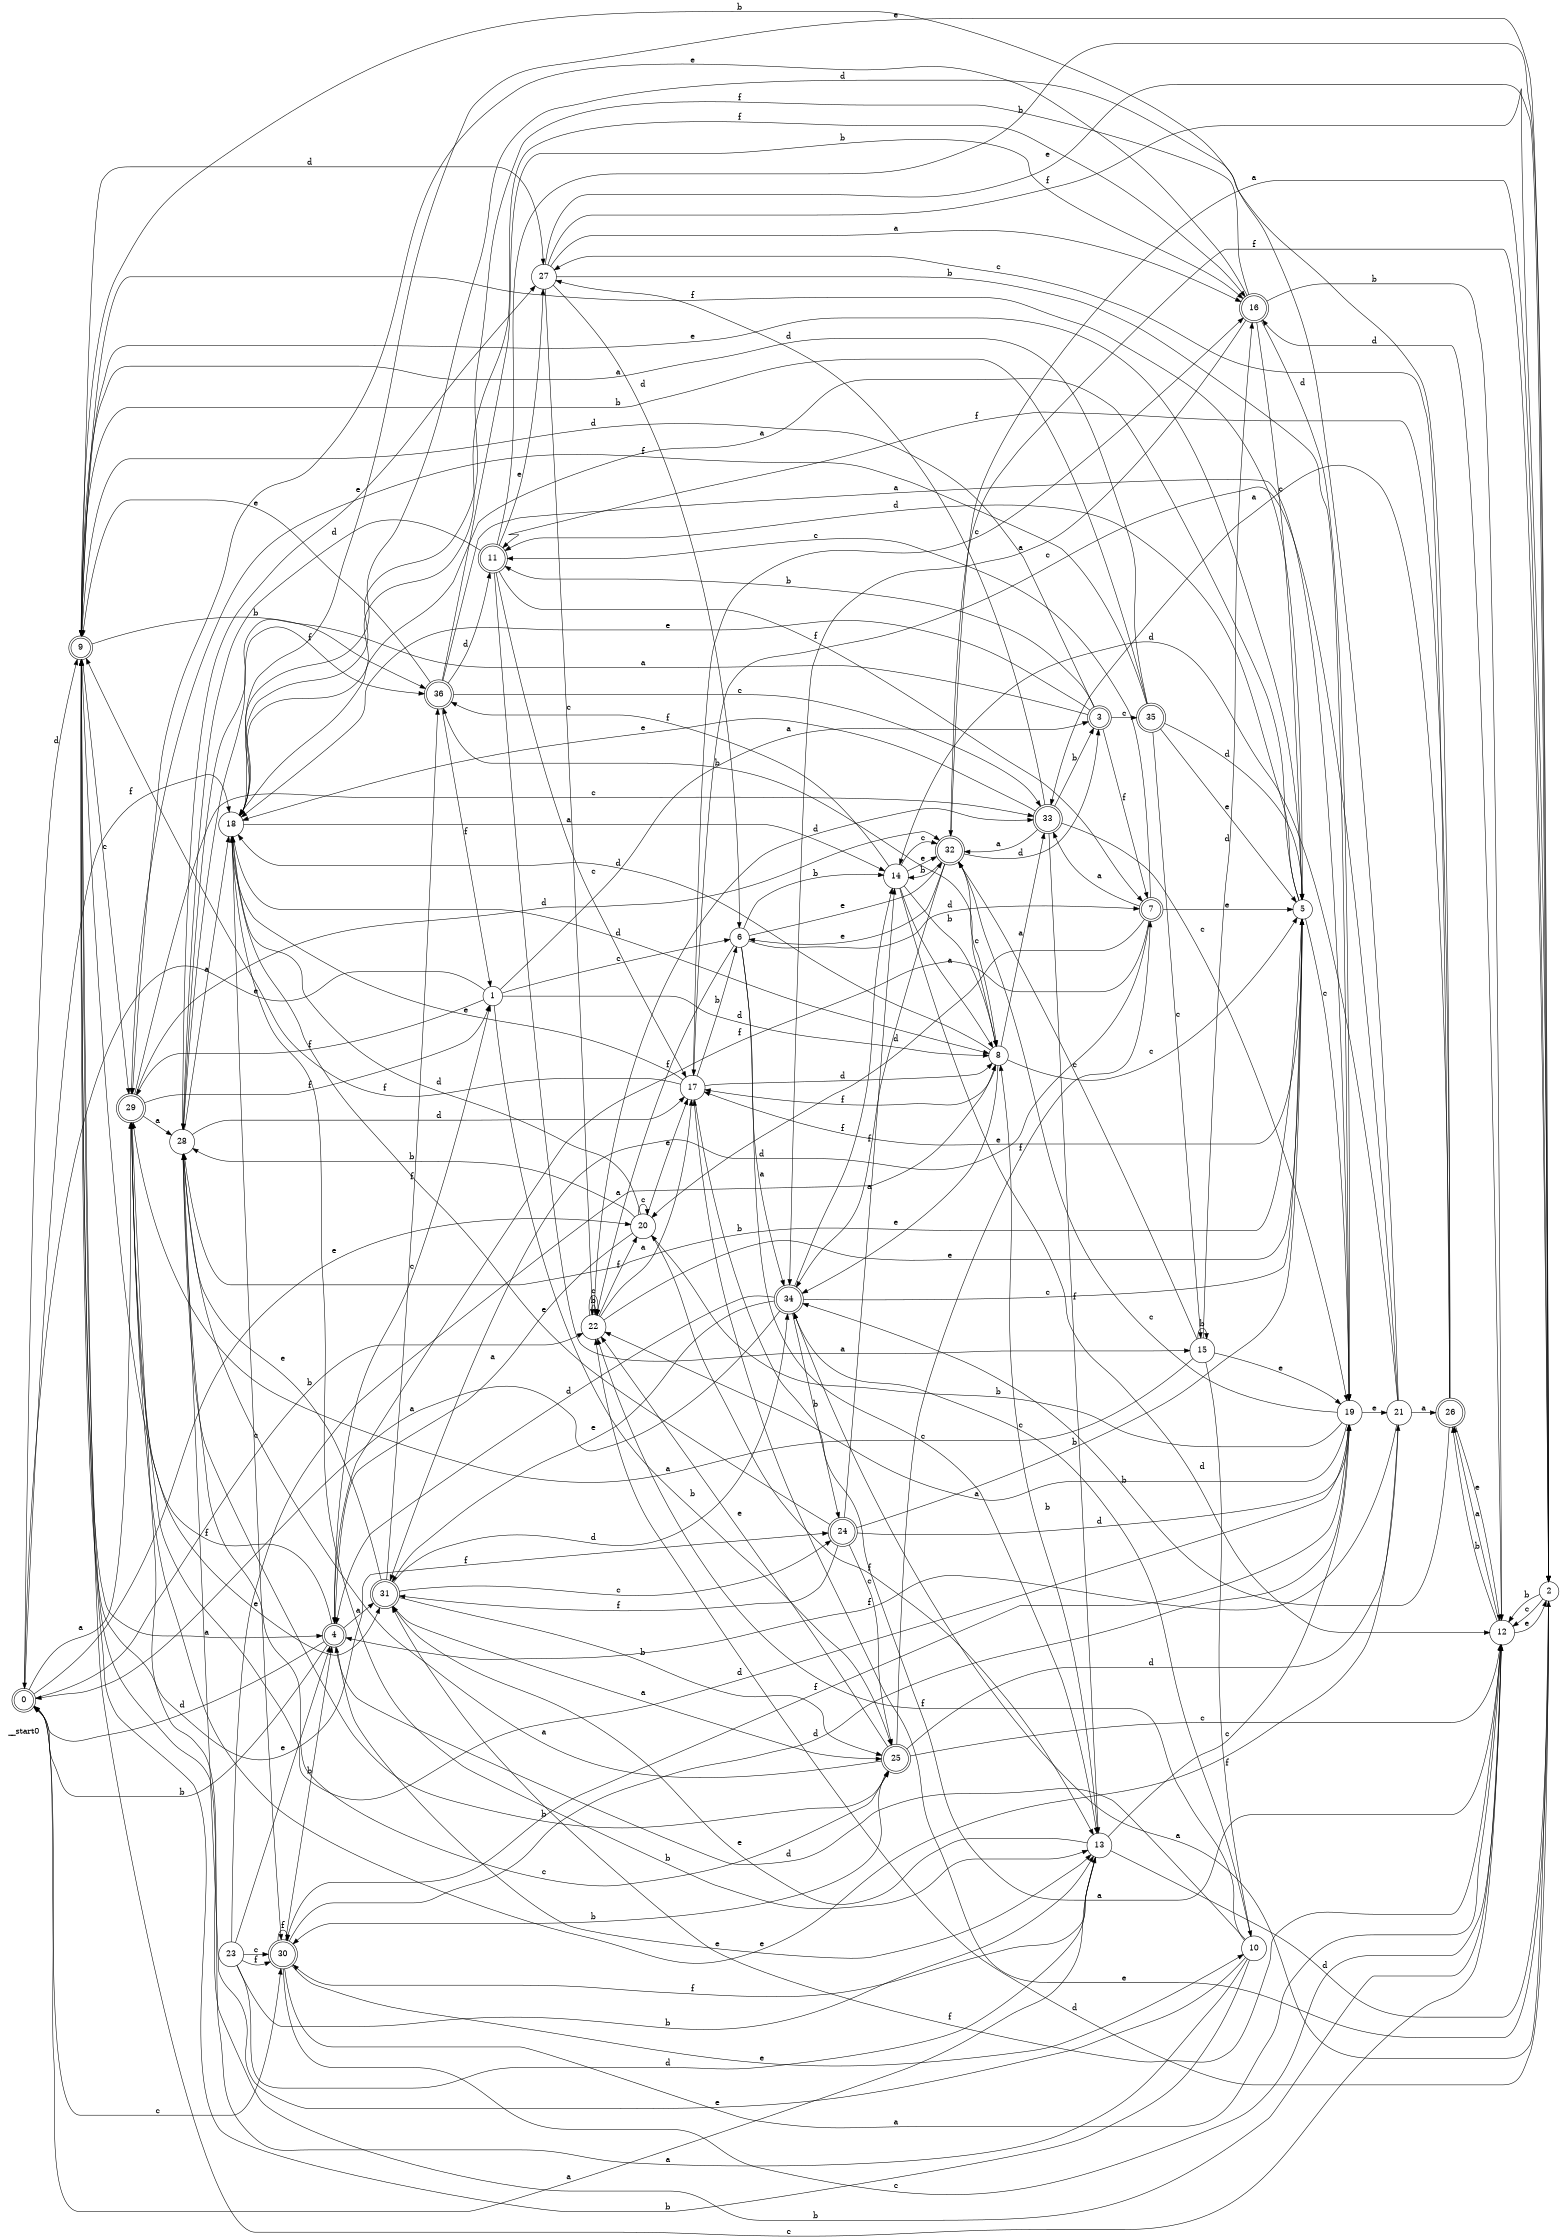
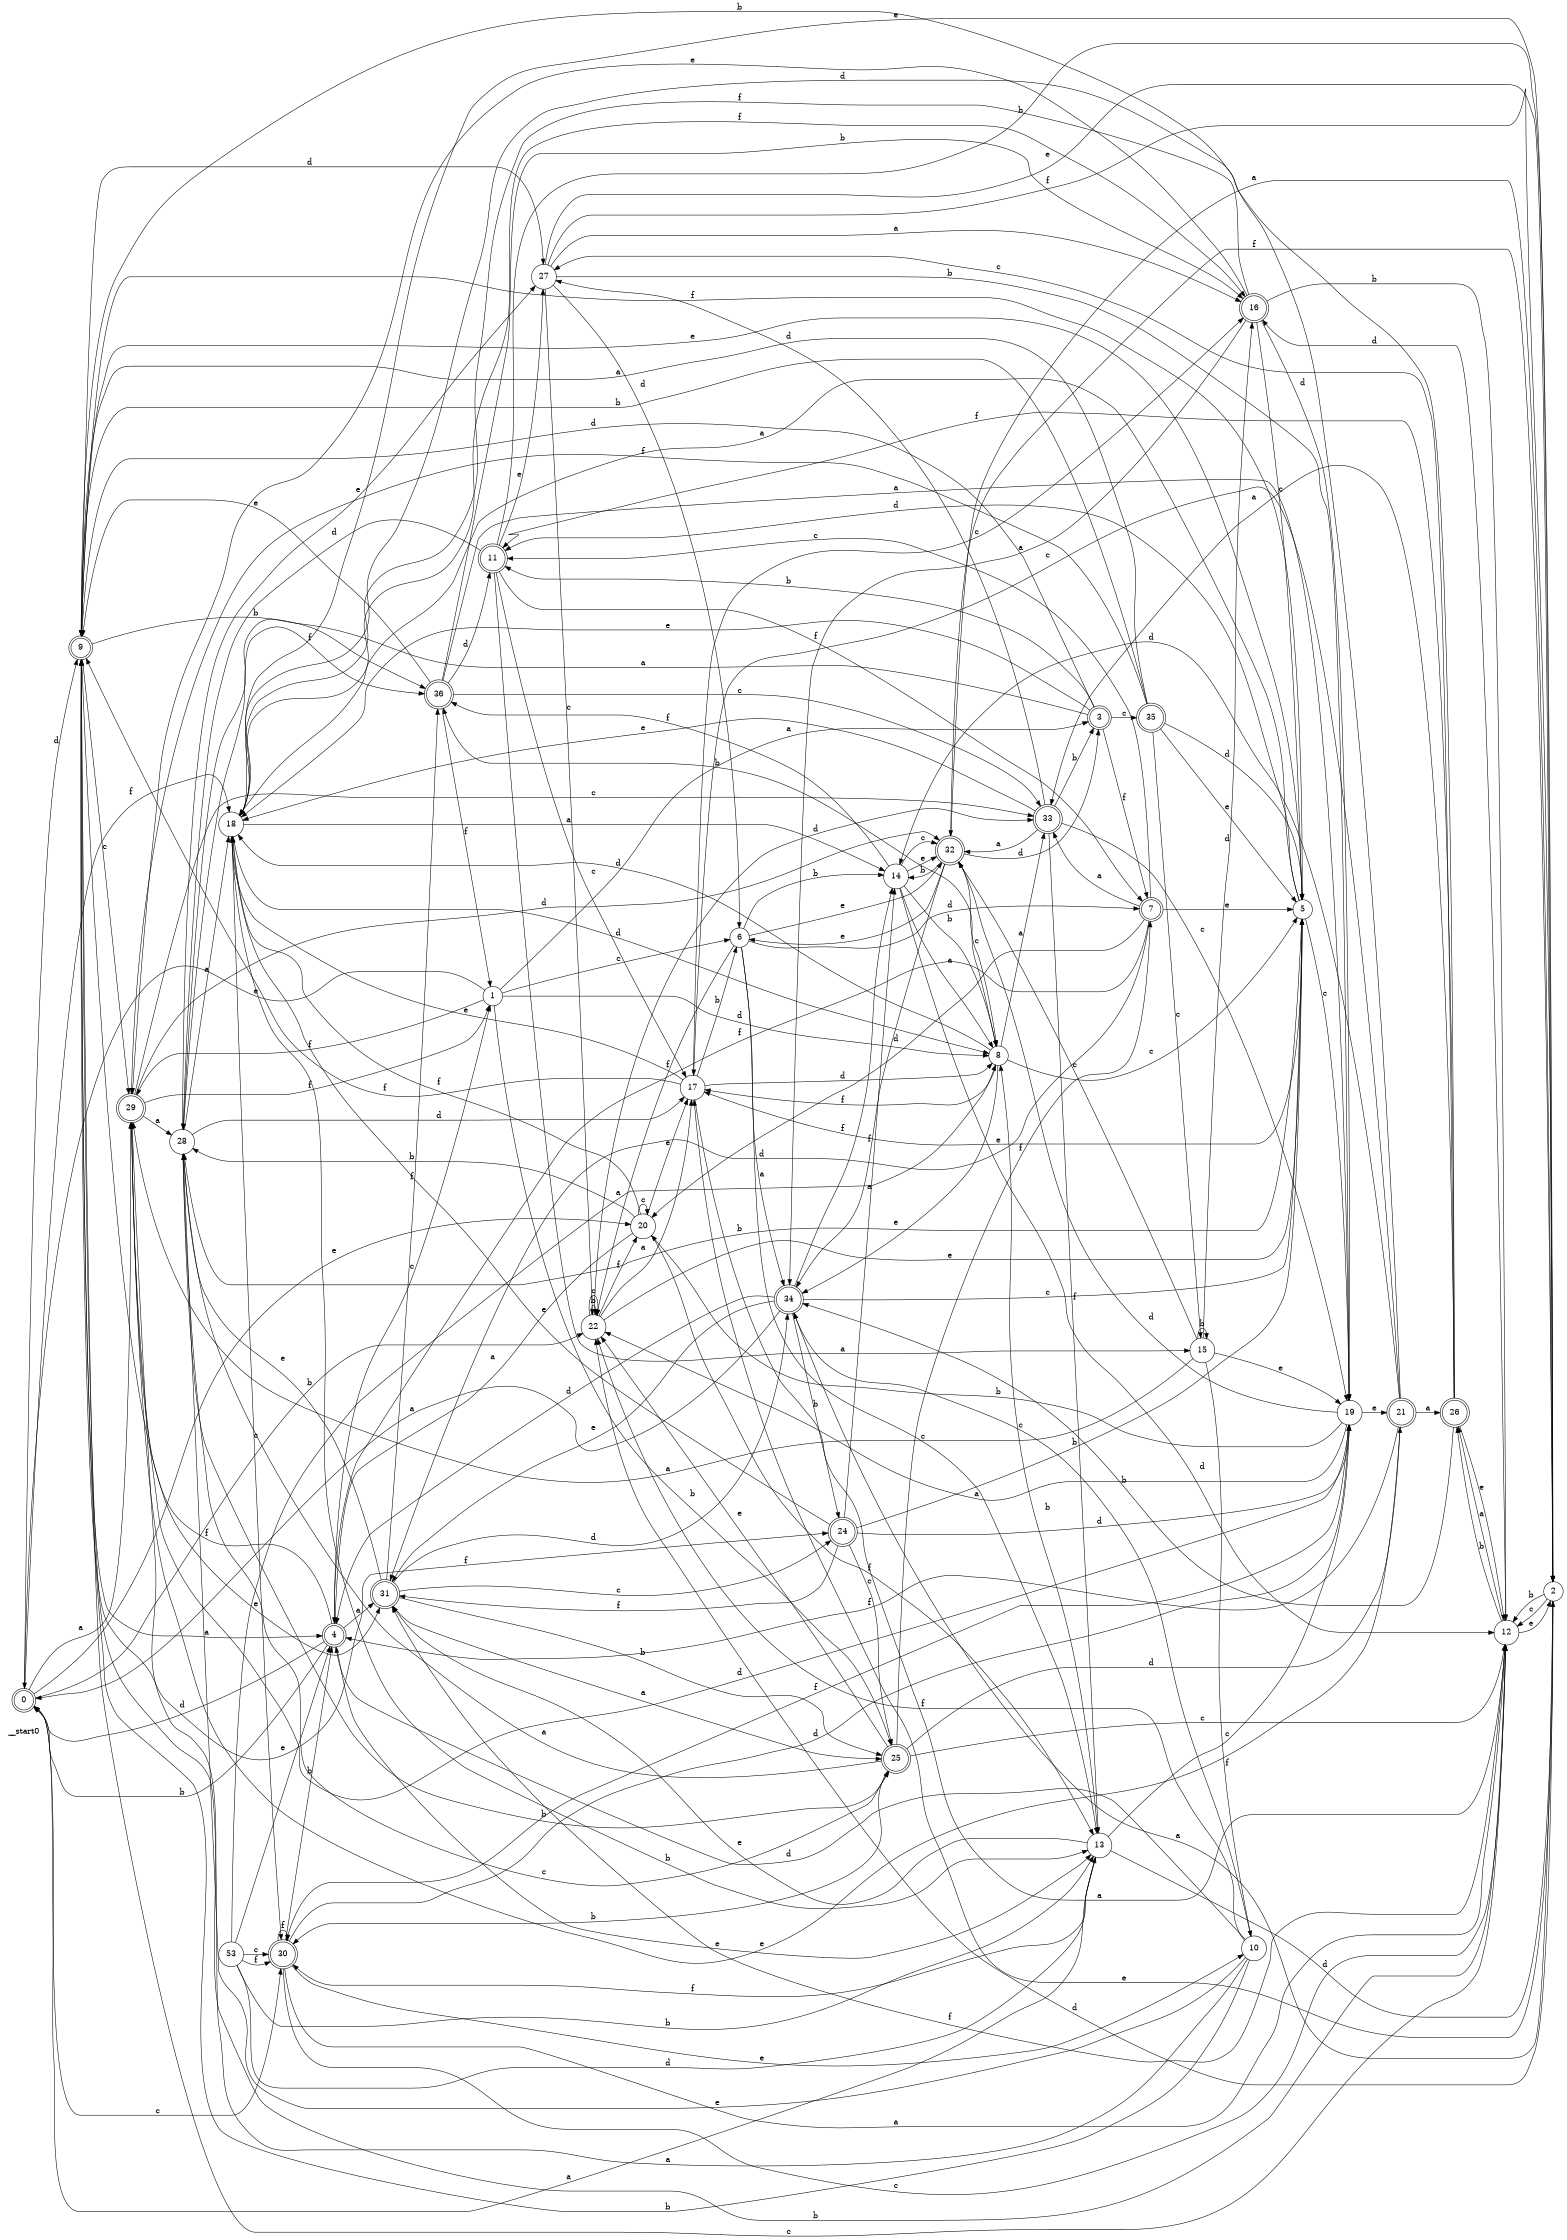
edge "20" -> "18": label "d" -> "f"
edge "19" -> "32": label "c" -> "d"
node "21": shape circle -> doublecircle
node "23": label "23" -> "53"
